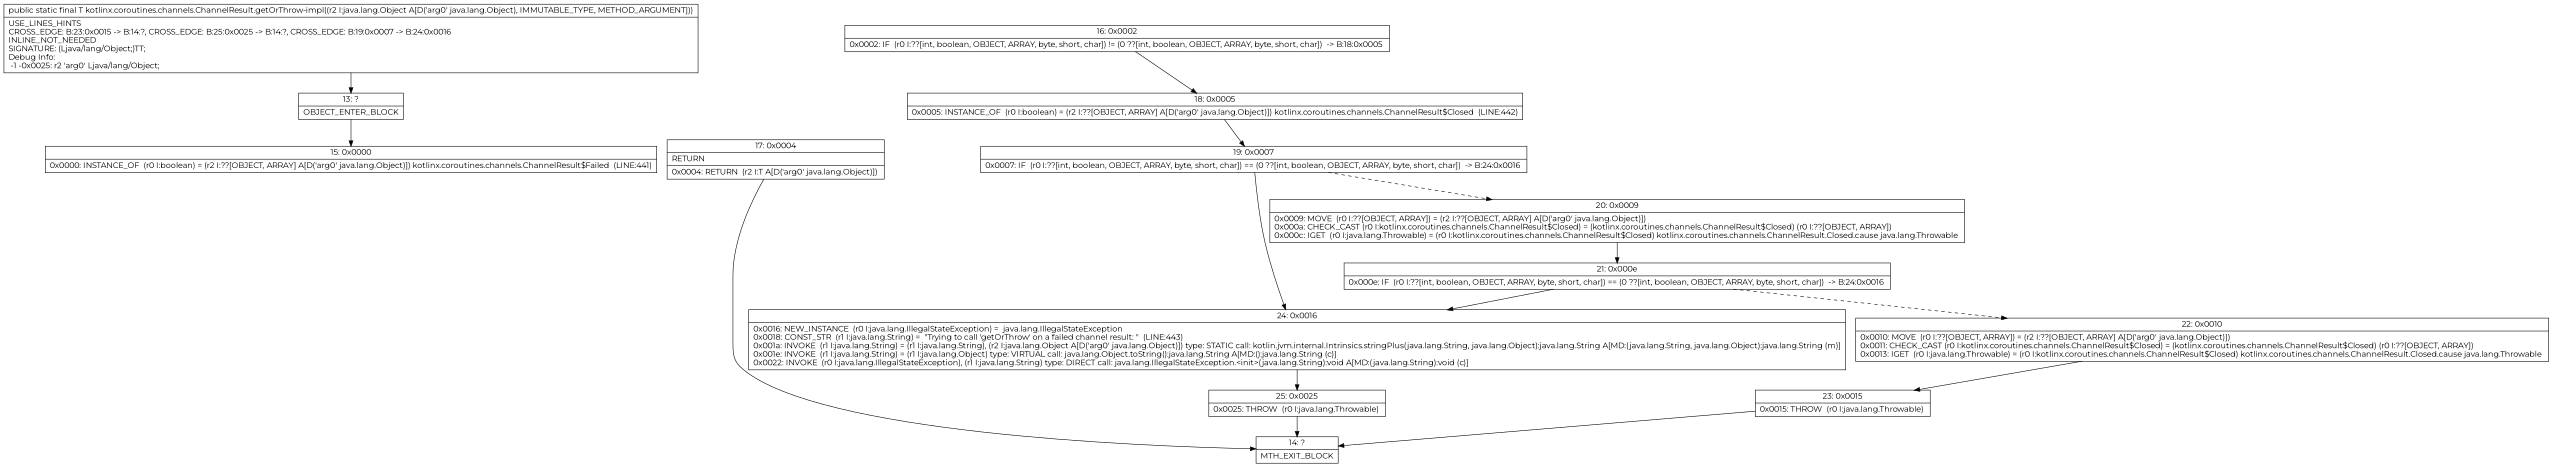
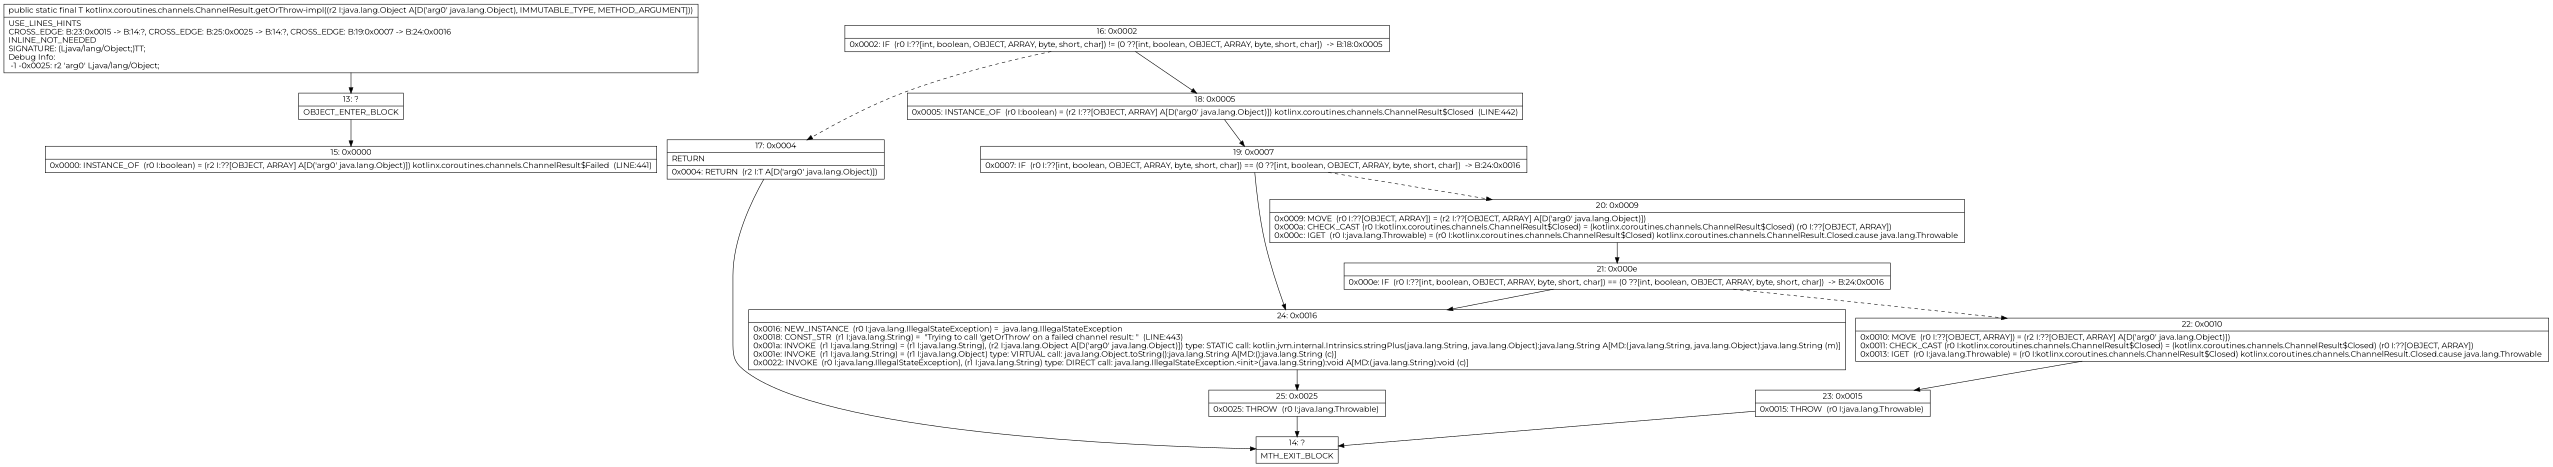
edge "16: 0x0002" -> "17: 0x0004": added
